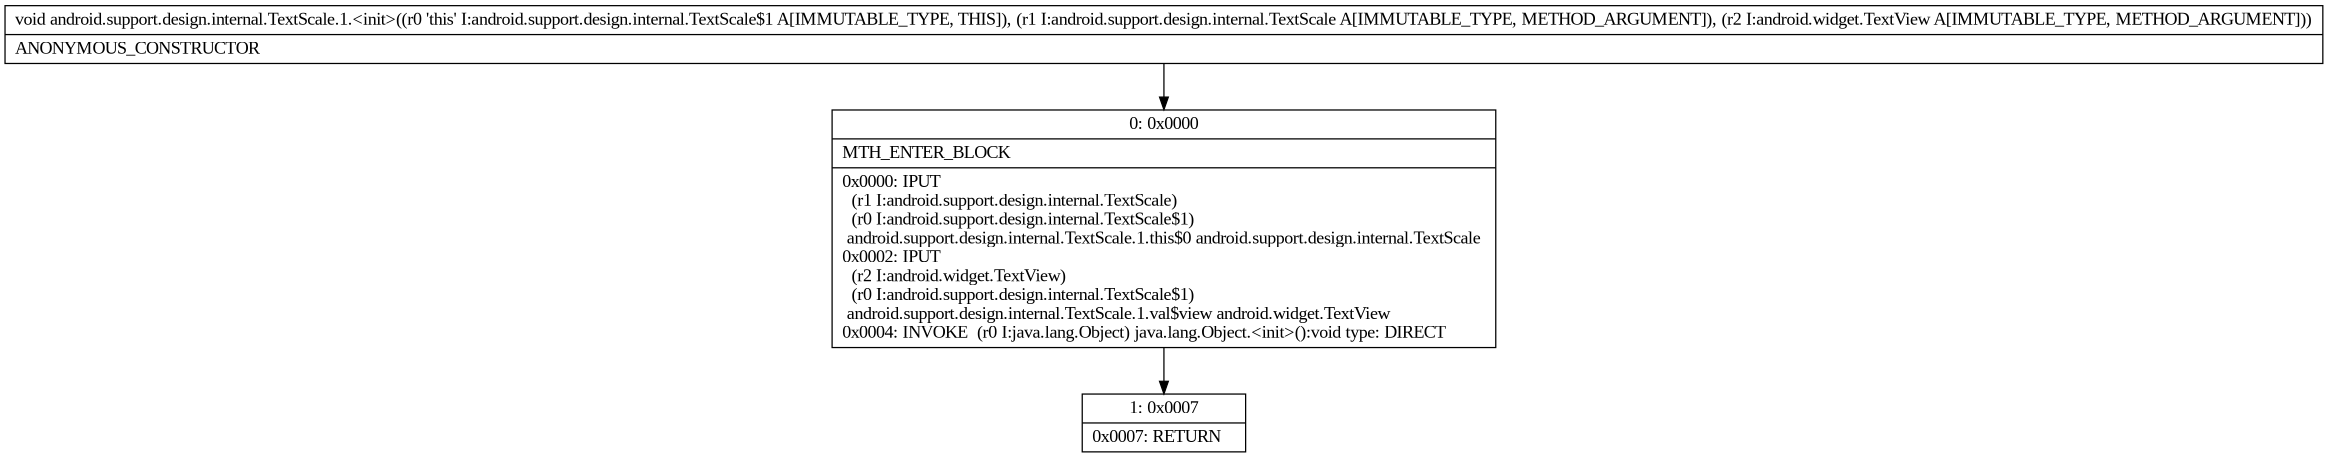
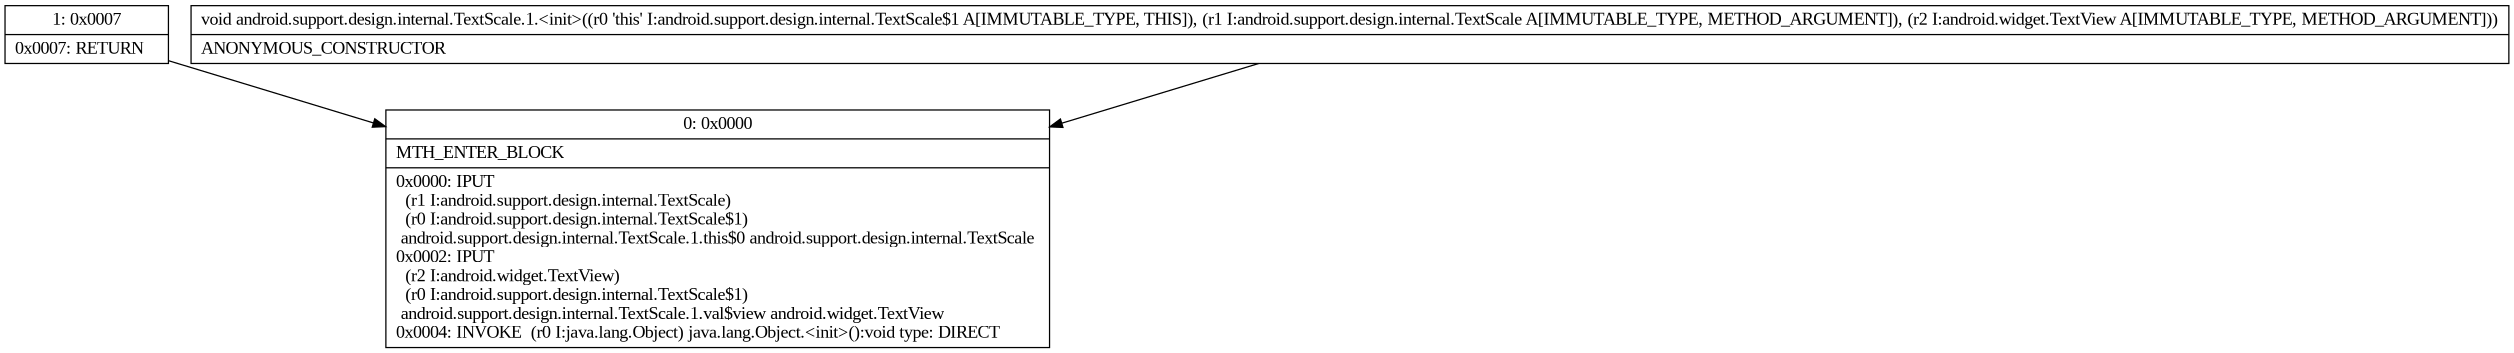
edge "0: 0x0000" -> "1: 0x0007": reversed
